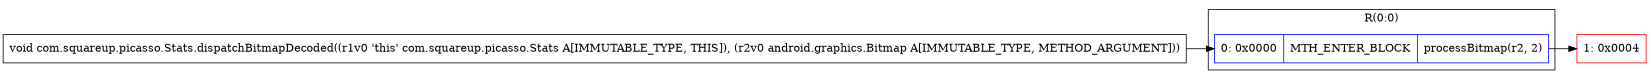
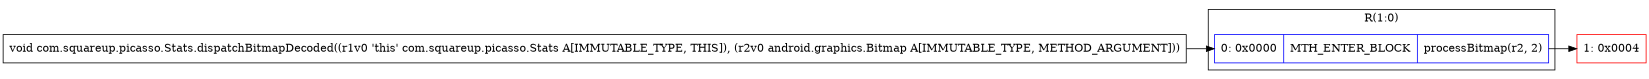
cluster "R(0:0)": label "R(0:0)" -> "R(1:0)"
